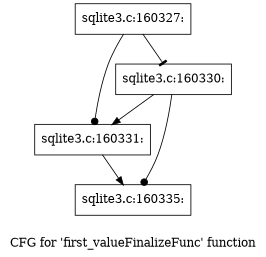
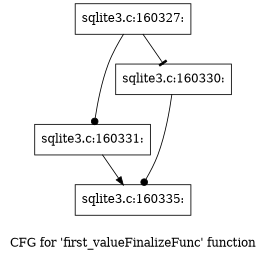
edge "sqlite3.c:160330:" -> "sqlite3.c:160331:": removed
